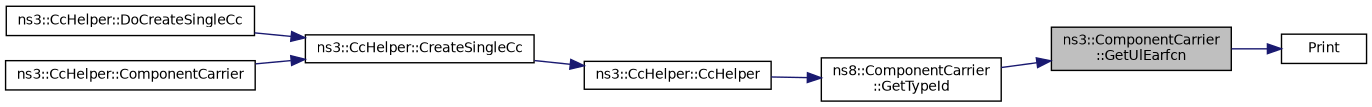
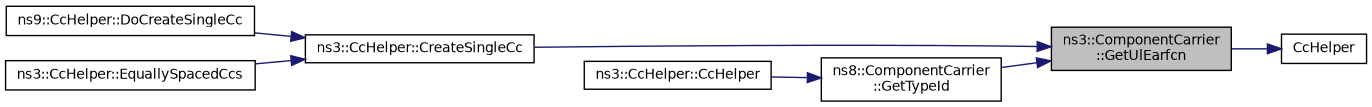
node "ns3::CcHelper::DoCreateSingleCc": label "ns3::CcHelper::DoCreateSingleCc" -> "ns9::CcHelper::DoCreateSingleCc"
node "Print": label "Print" -> "CcHelper"
edge "ns3::CcHelper::CreateSingleCc" -> "ns3::CcHelper::CcHelper": now "ns3::CcHelper::CreateSingleCc" -> "ns3::ComponentCarrier ::GetUlEarfcn"
node "ns3::CcHelper::ComponentCarrier": label "ns3::CcHelper::ComponentCarrier" -> "ns3::CcHelper::EquallySpacedCcs"
